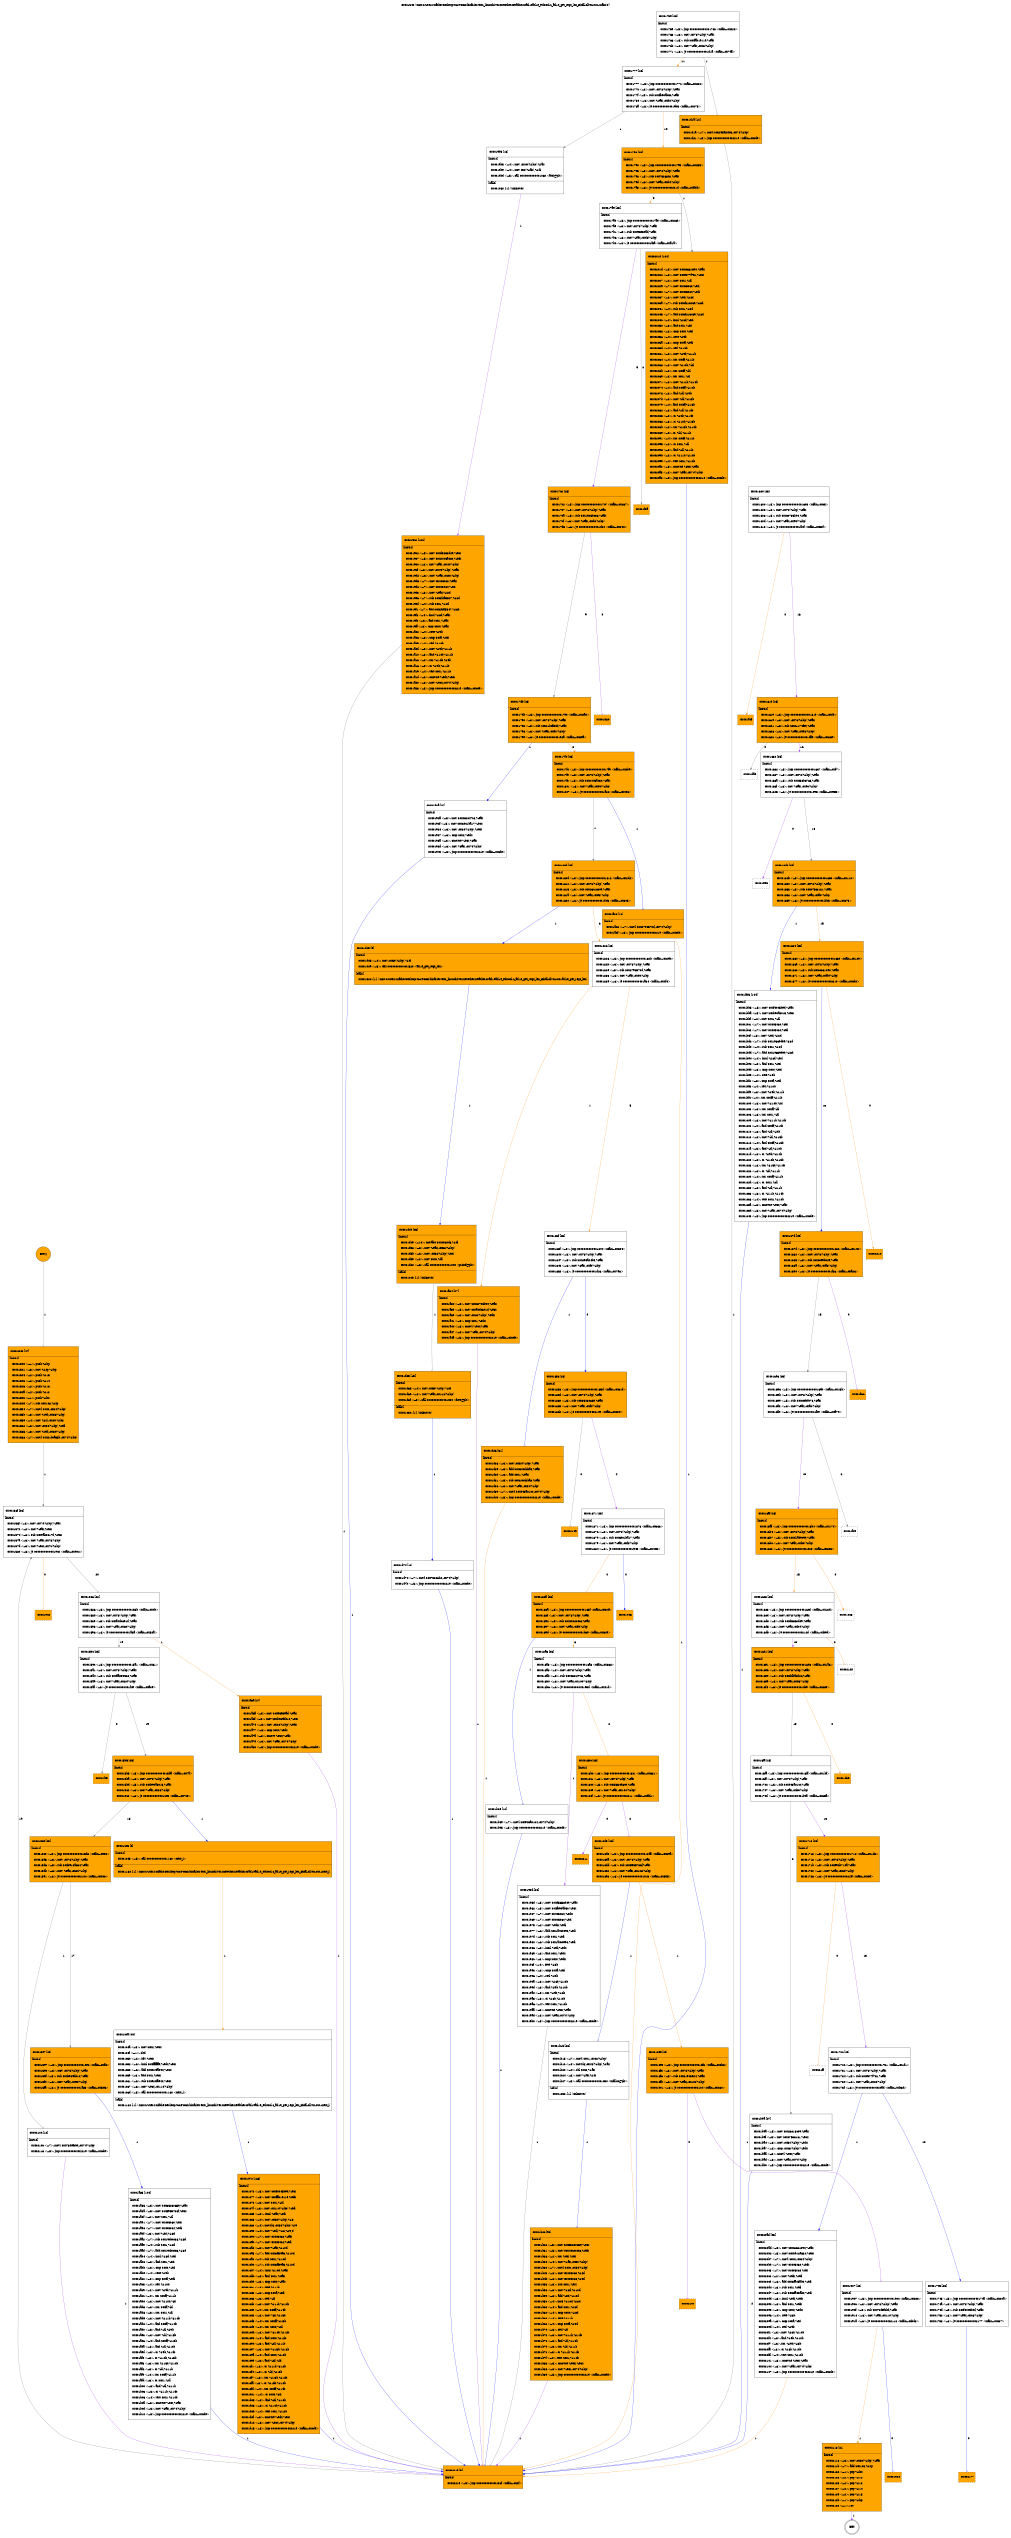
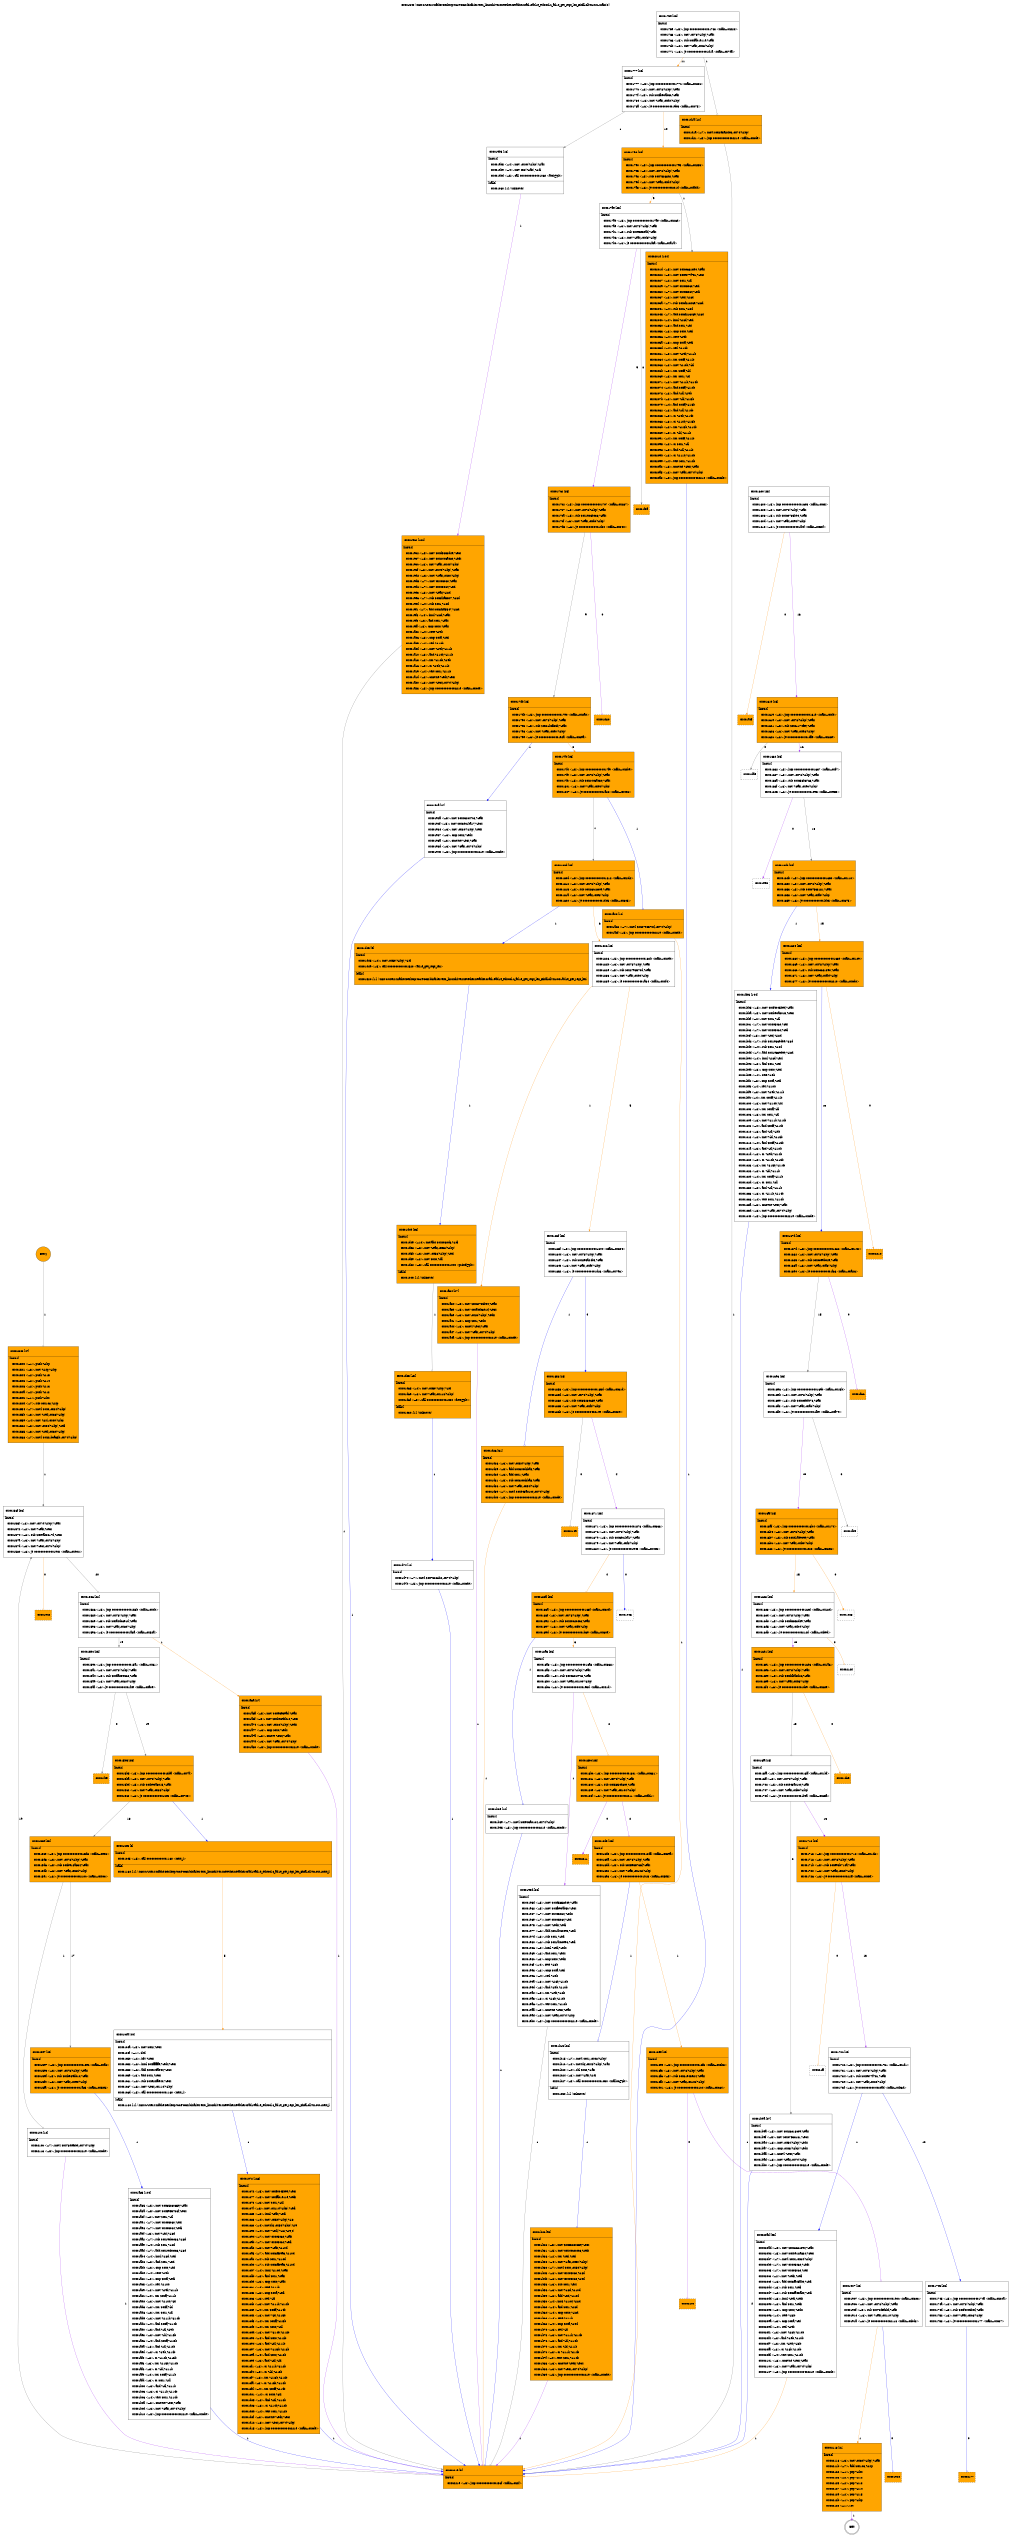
node "0x401945": fillcolor orange -> white
edge "0x401c45 [5]" -> "0x401c4a [40]": label " 1" -> " 5"
